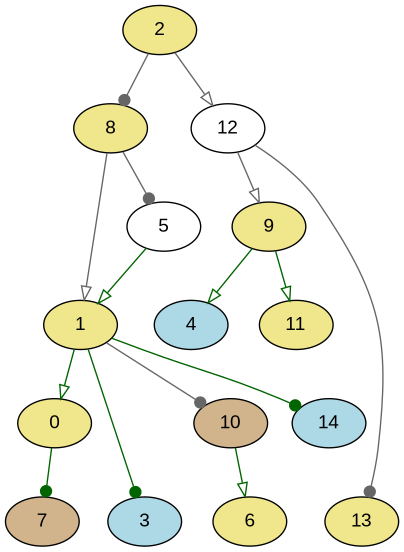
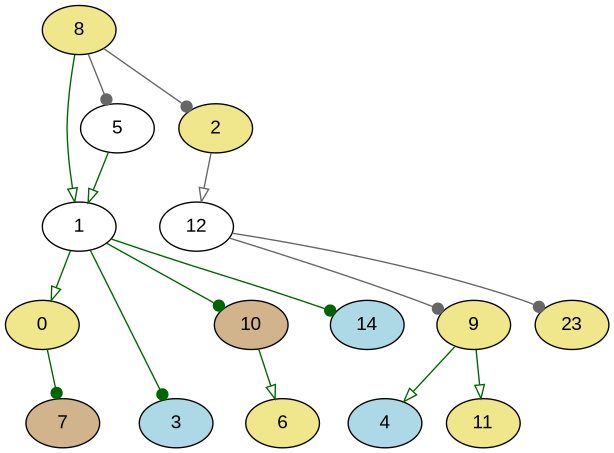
edge "2" -> "8": reversed
edge "12" -> "9": arrowhead onormal -> dot
edge "8" -> "1": color gray40 -> darkgreen
node "1": fillcolor khaki -> white
edge "1" -> "10": color gray40 -> darkgreen
node "13": label "13" -> "23"
